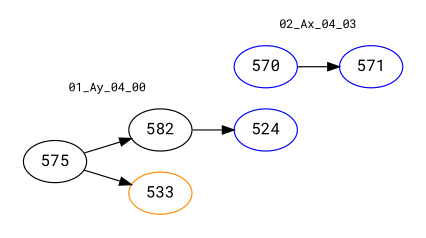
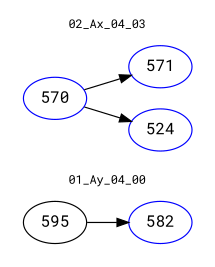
node "582": color black -> blue
edge "582" -> "524": now "570" -> "524"
node "575": label "575" -> "595"
node "533": removed
